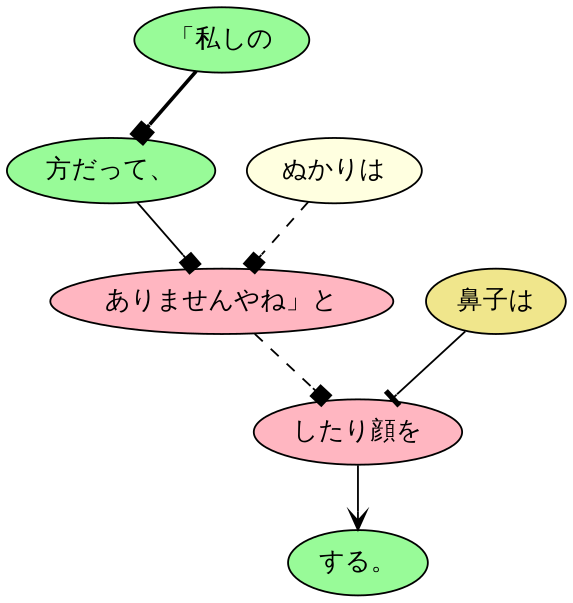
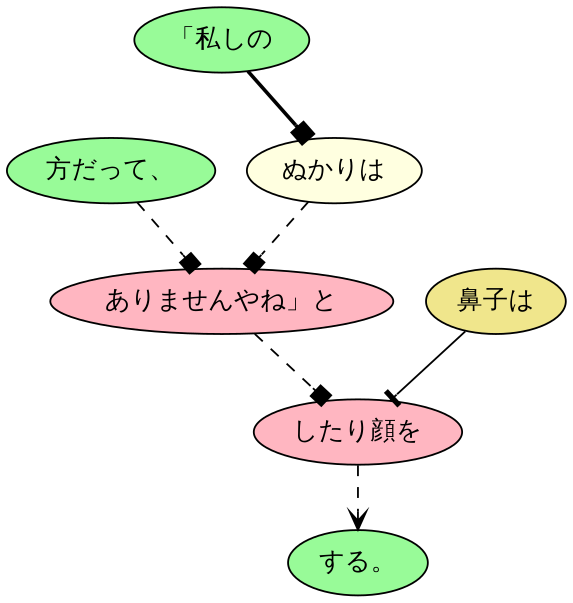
edge "「私しの" -> "方だって、": now "「私しの" -> "ぬかりは"
edge "方だって、" -> "ありませんやね」と": style solid -> dashed
edge "したり顔を" -> "する。": style solid -> dashed
